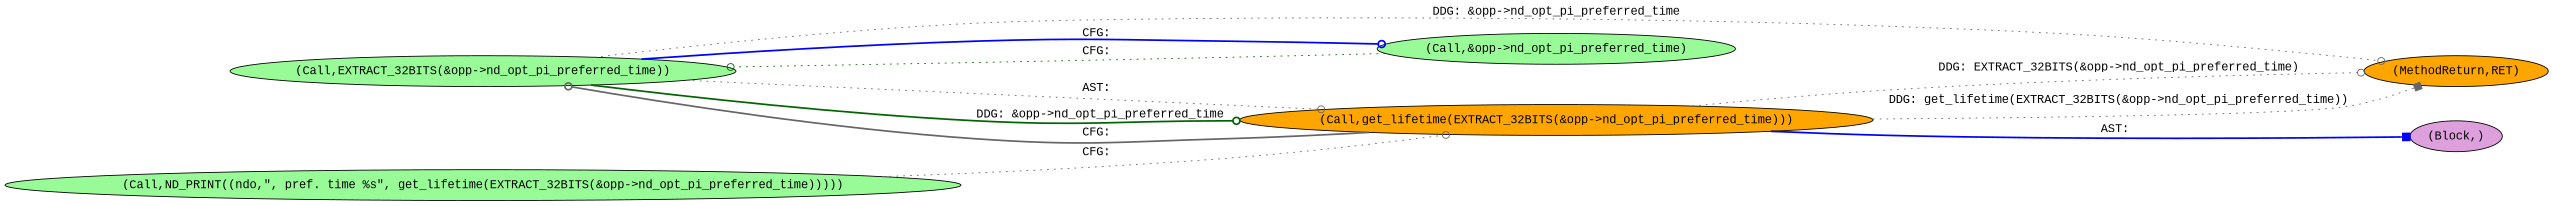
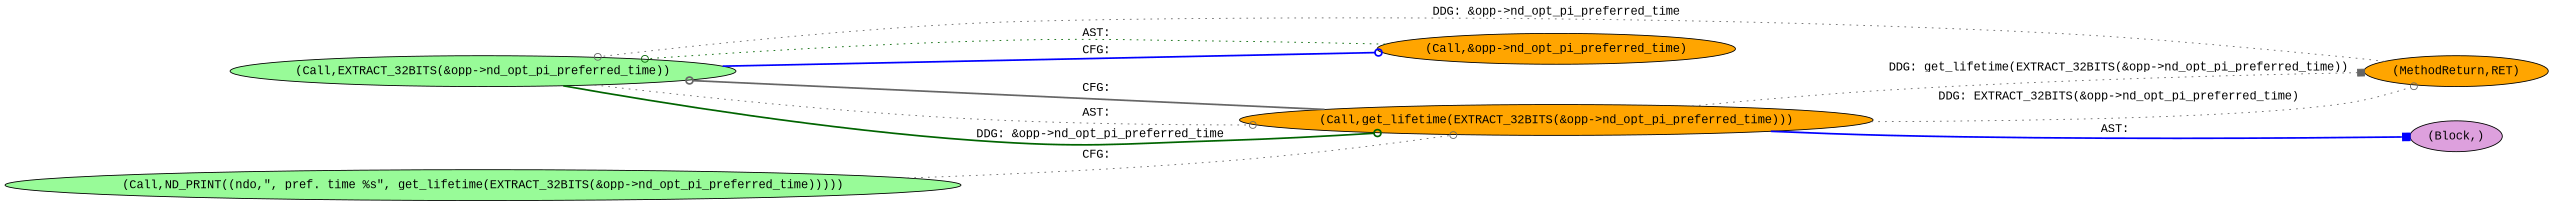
edge "(Call,EXTRACT_32BITS(&opp->nd_opt_pi_preferred_time))" -> "(MethodReturn,RET)": reversed
node "(Call,&opp->nd_opt_pi_preferred_time)": fillcolor palegreen -> orange
edge "(Call,&opp->nd_opt_pi_preferred_time)" -> "(Call,EXTRACT_32BITS(&opp->nd_opt_pi_preferred_time))": label "CFG: " -> "AST: "
